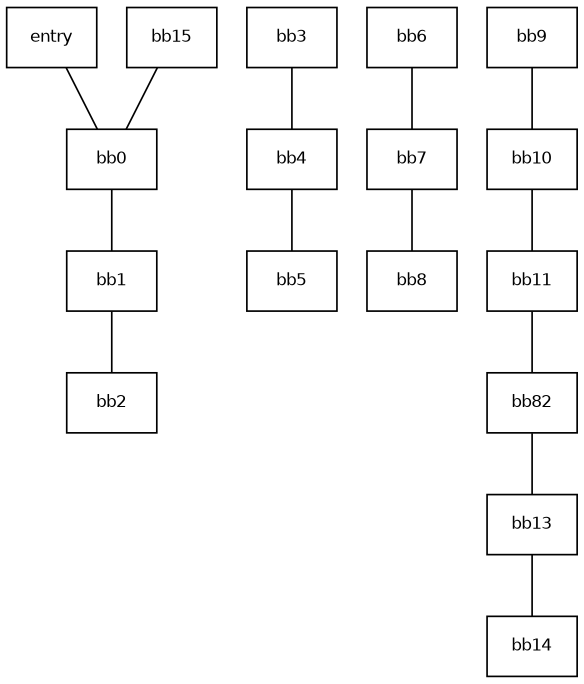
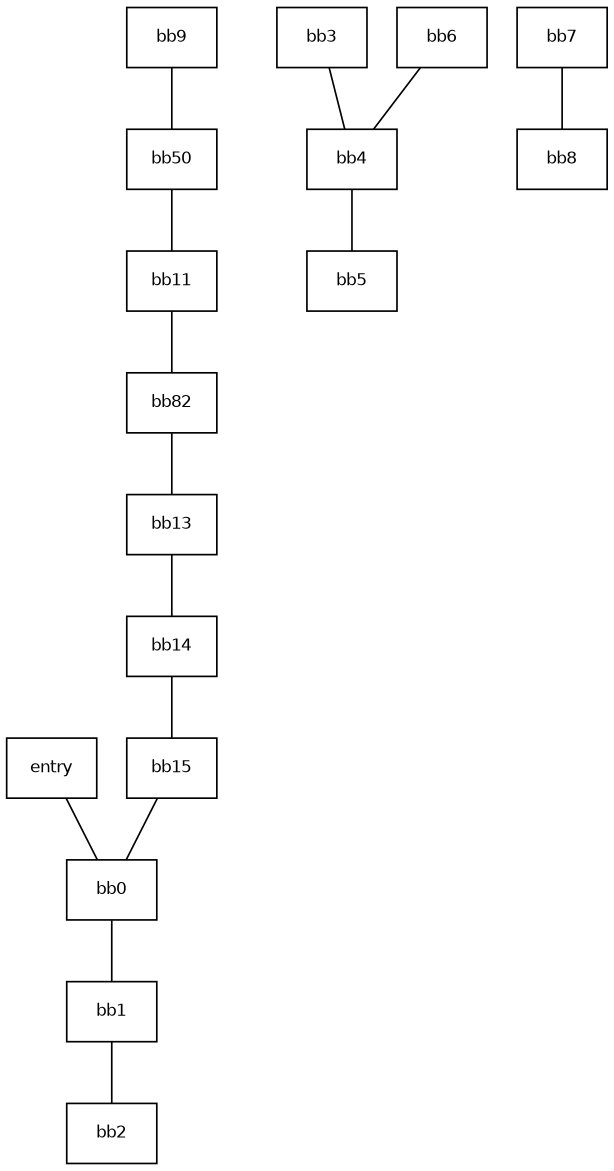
edge "bb6" -- "bb7": now "bb6" -- "bb4"
node "bb10": label "bb10" -> "bb50"
edge "bb14" -- "bb15": added
